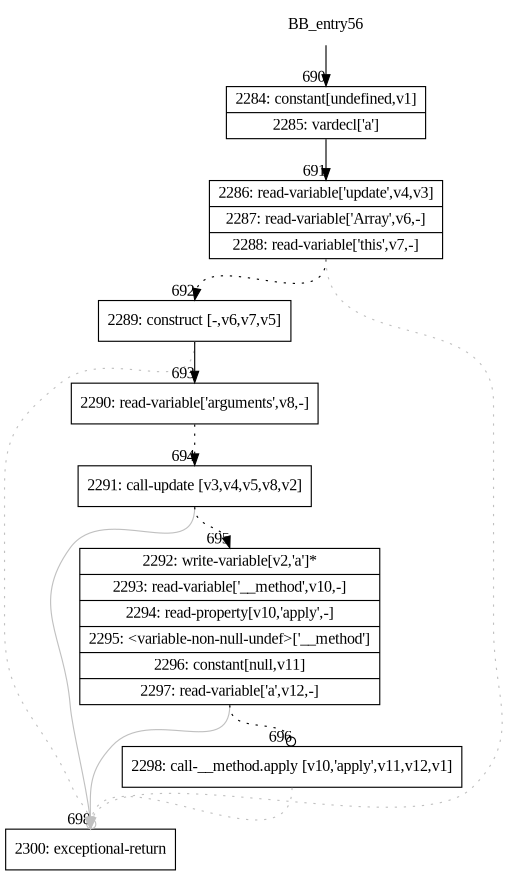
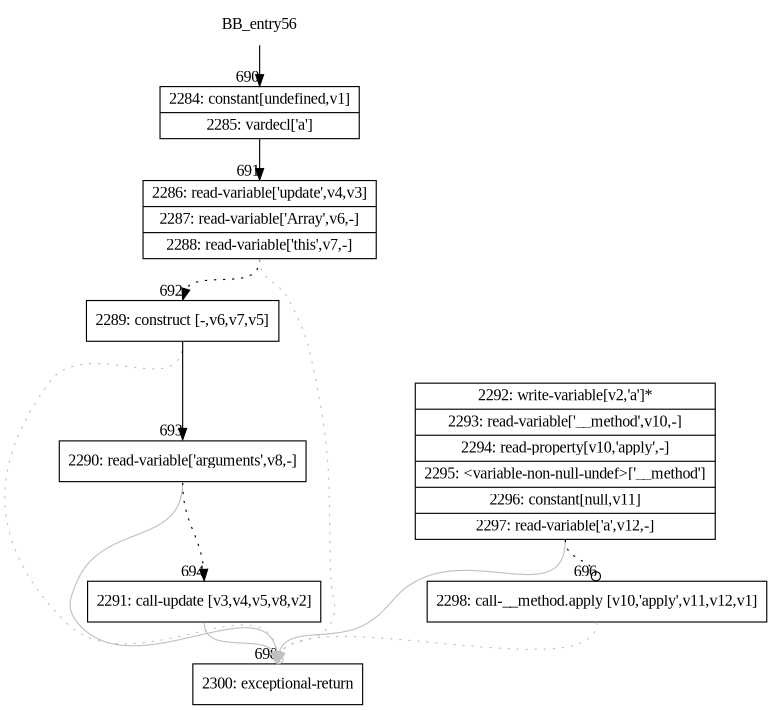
edge "2291: call-update [v3,v4,v5,v8,v2]" -> "2292: write-variable[v2,'a']*": removed
edge "2290: read-variable['arguments',v8,-]" -> "2300: exceptional-return": added
